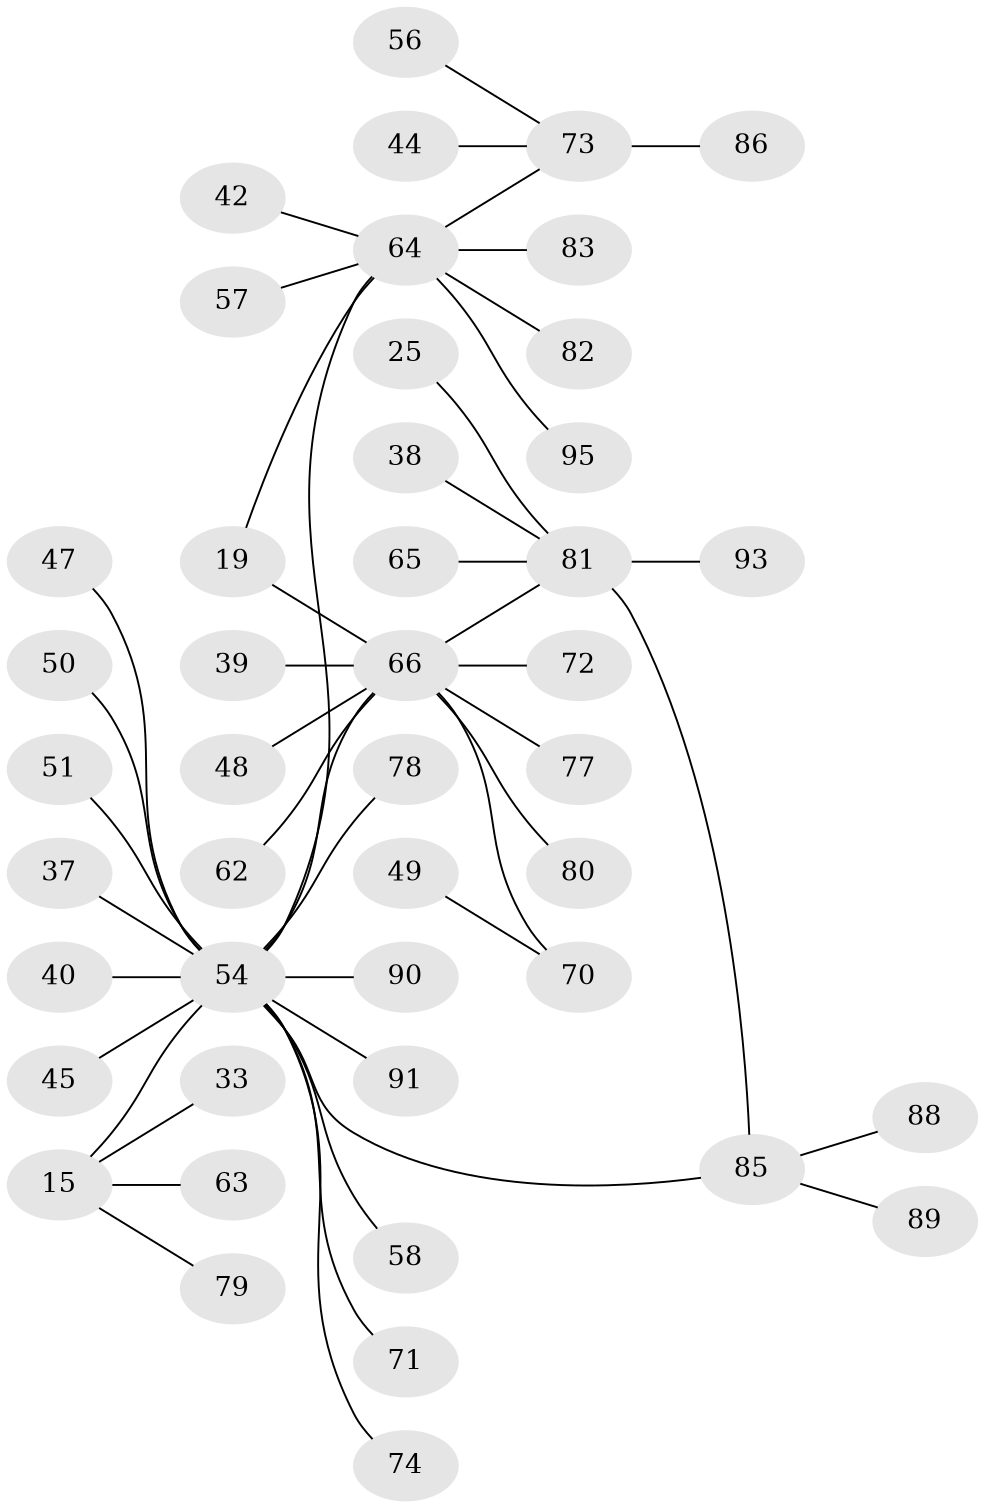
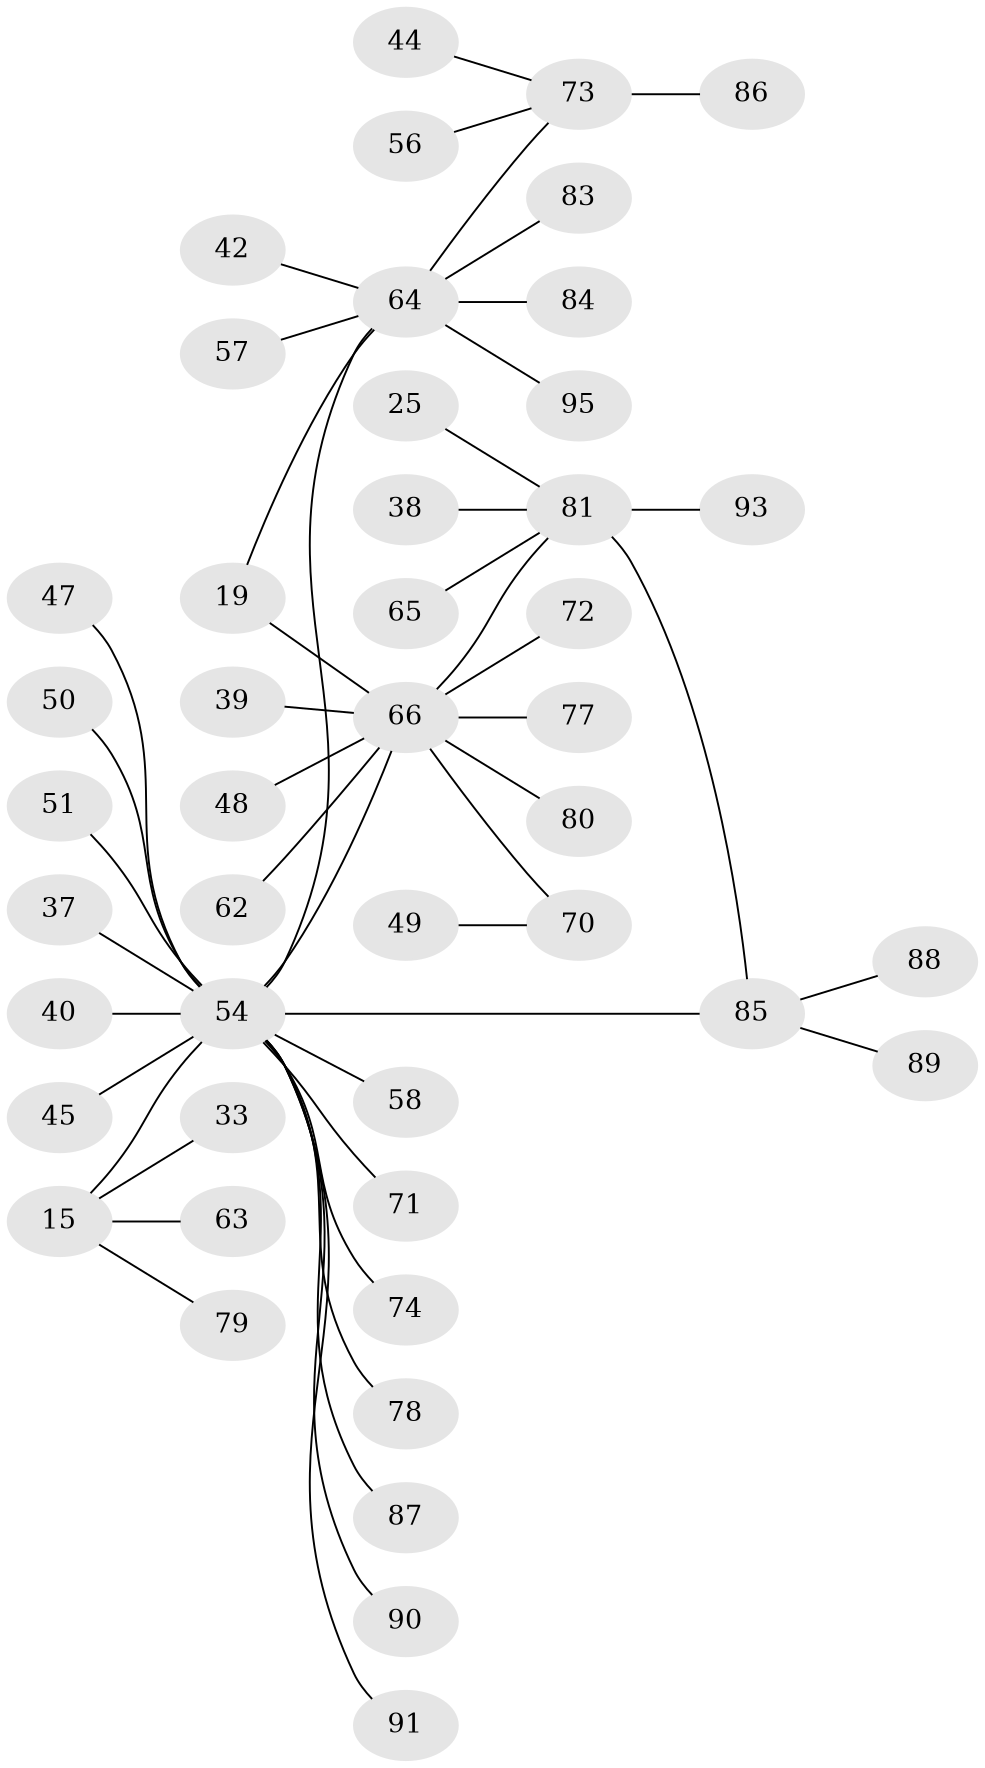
node "82": label "82" -> "84"
node "87": added
